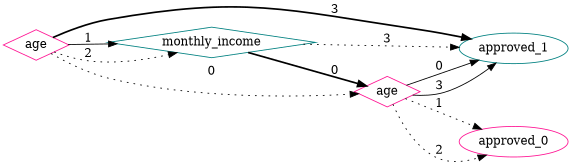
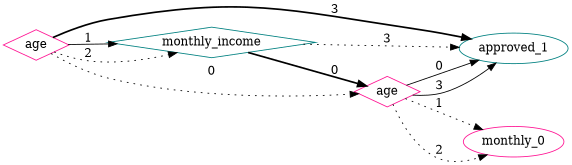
node "approved_0": label "approved_0" -> "monthly_0"
